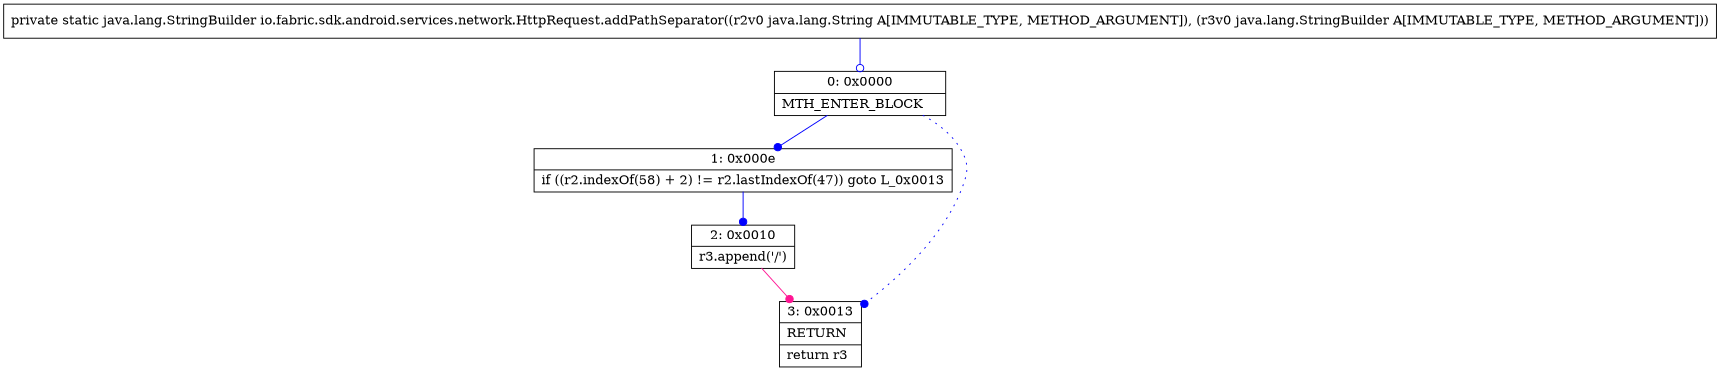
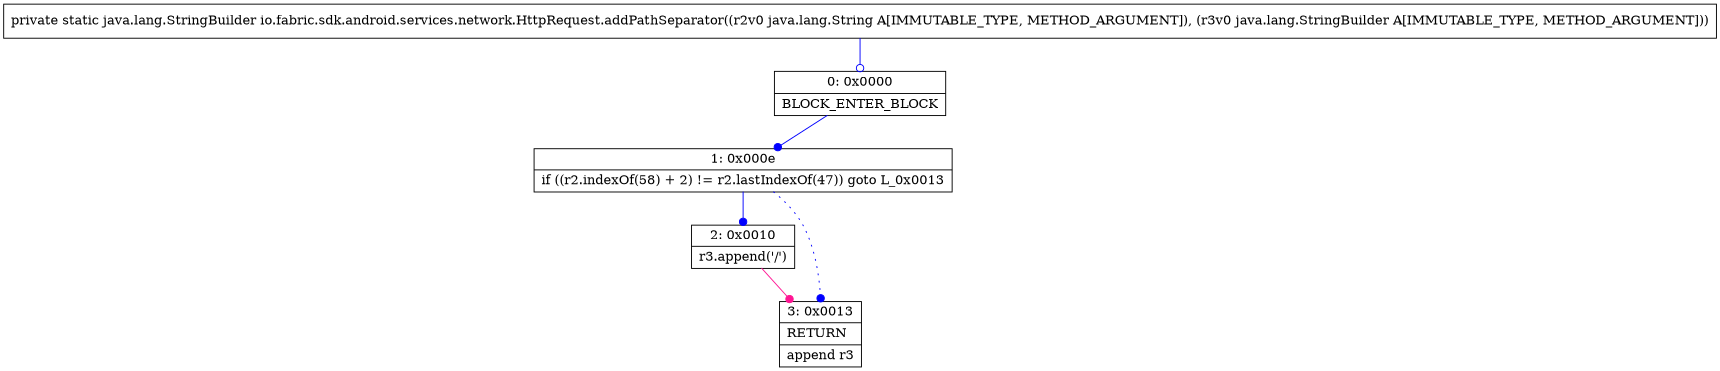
node "0: 0x0000": text "MTH_ENTER_BLOCK" -> "BLOCK_ENTER_BLOCK"
edge "0: 0x0000" -> "3: 0x0013": now "1: 0x000e" -> "3: 0x0013"
node "3: 0x0013": text "return r3" -> "append r3"
